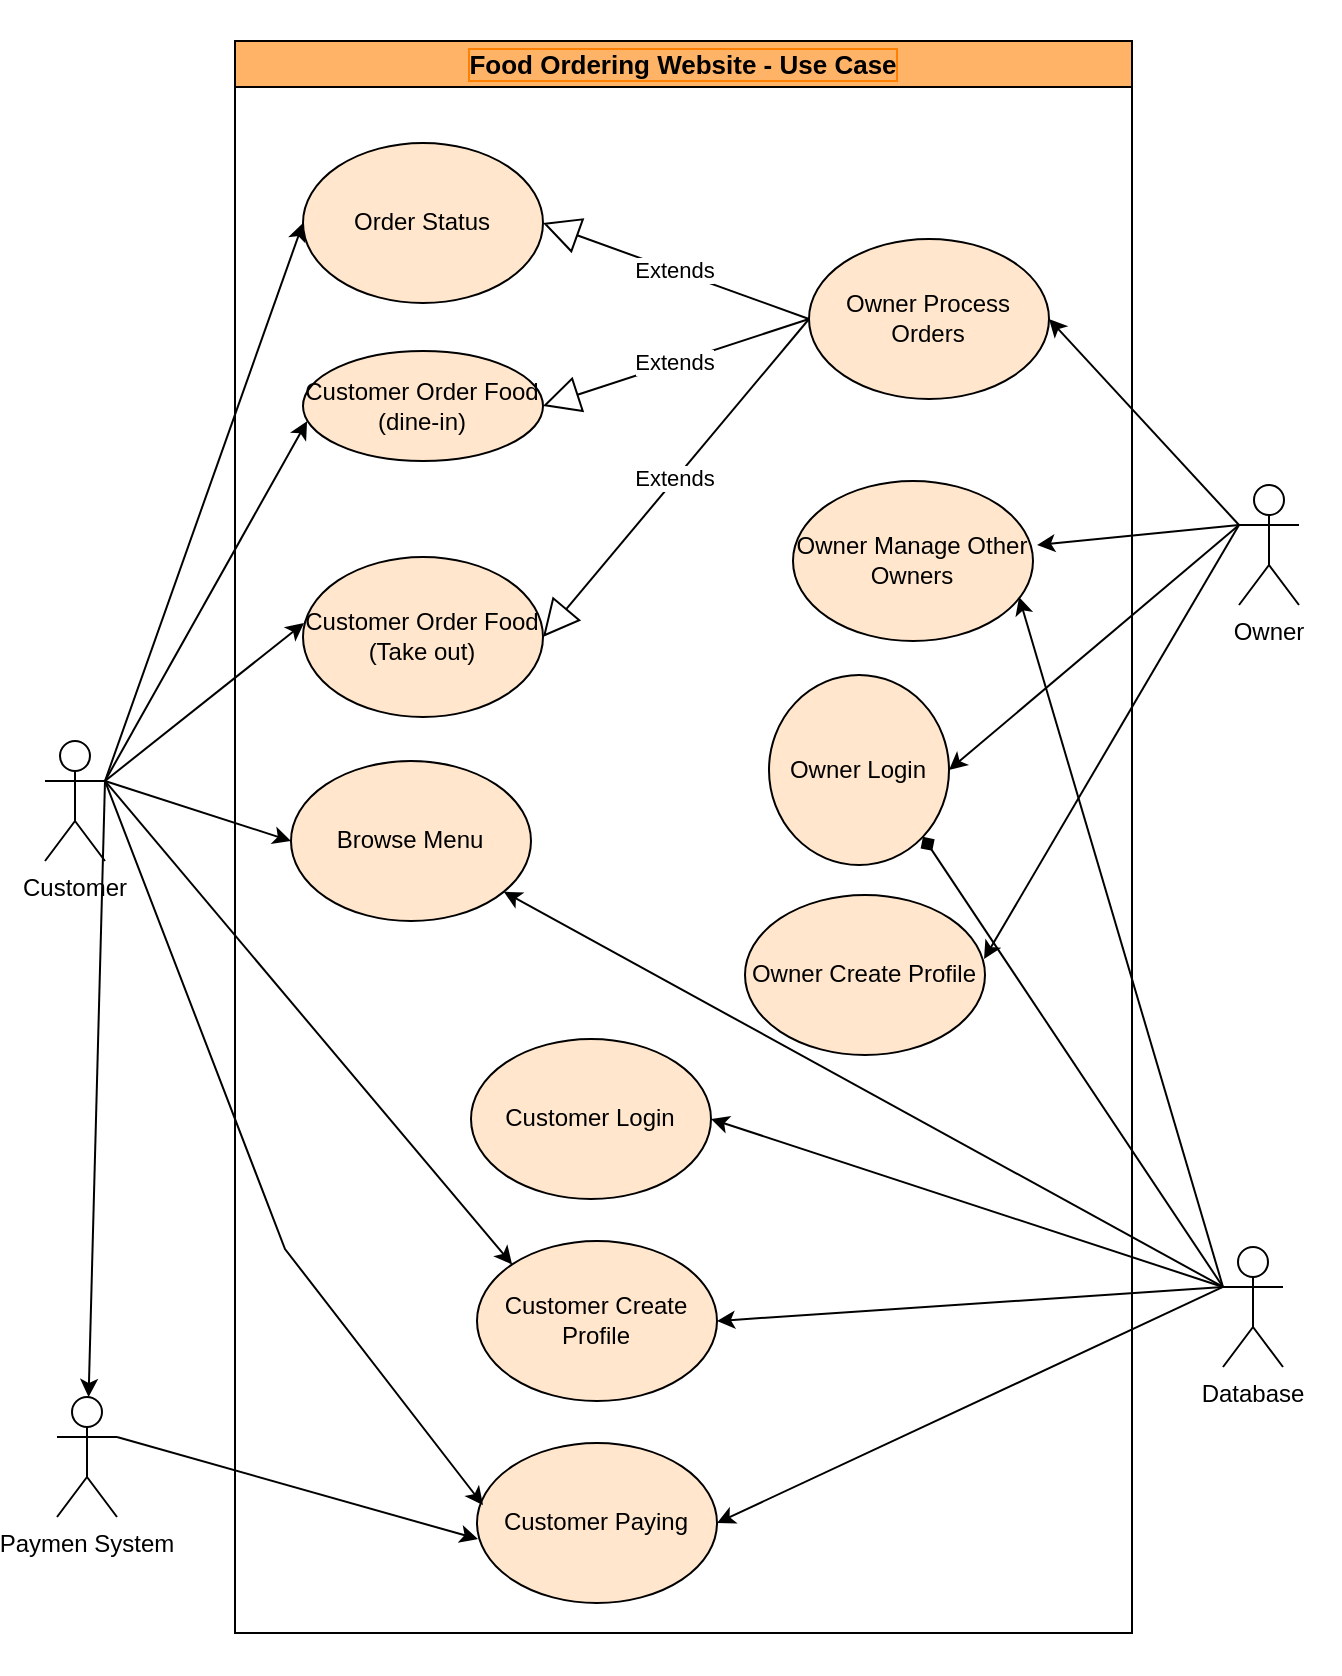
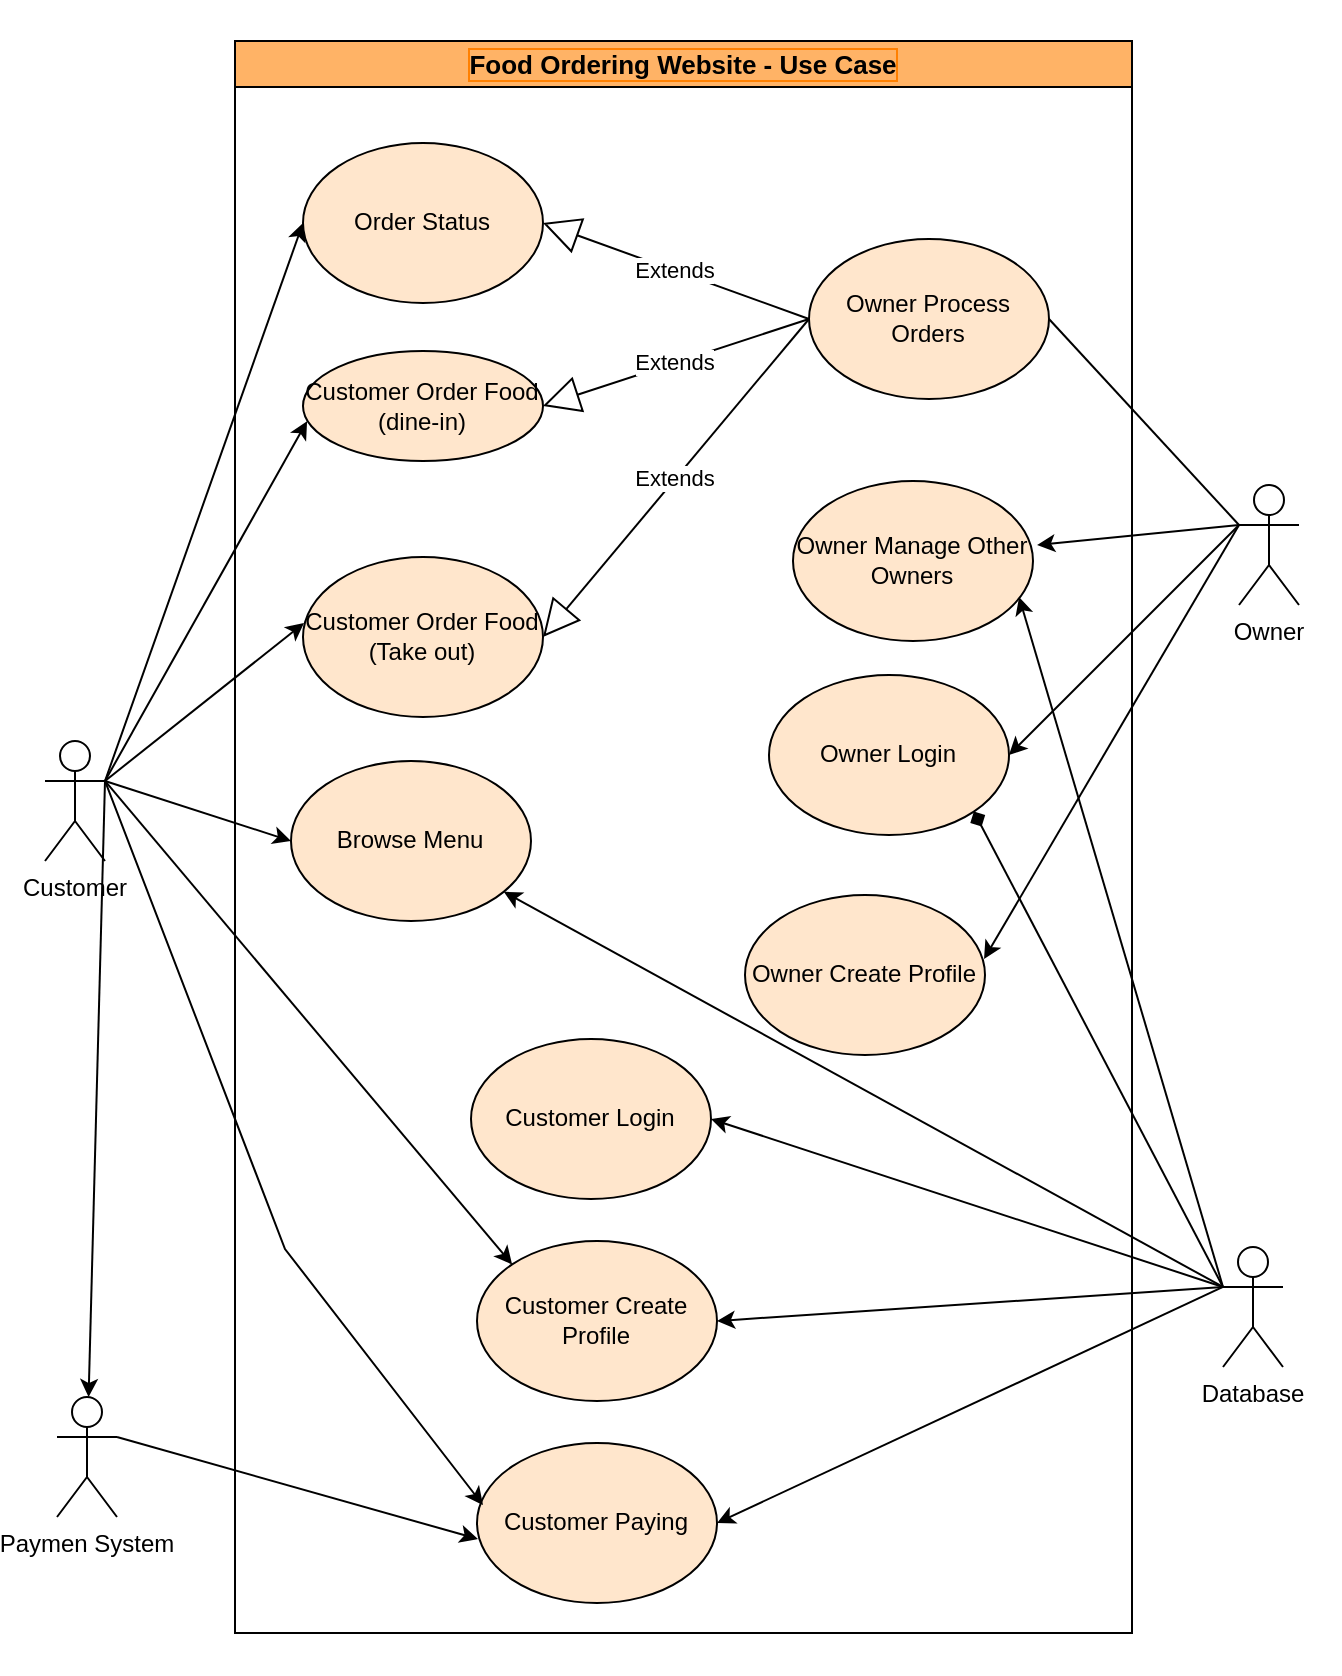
edge "Owner" -> "Owner Process Orders": arrowhead classic -> none
node "Owner Login": size 180x190 -> 240x160
